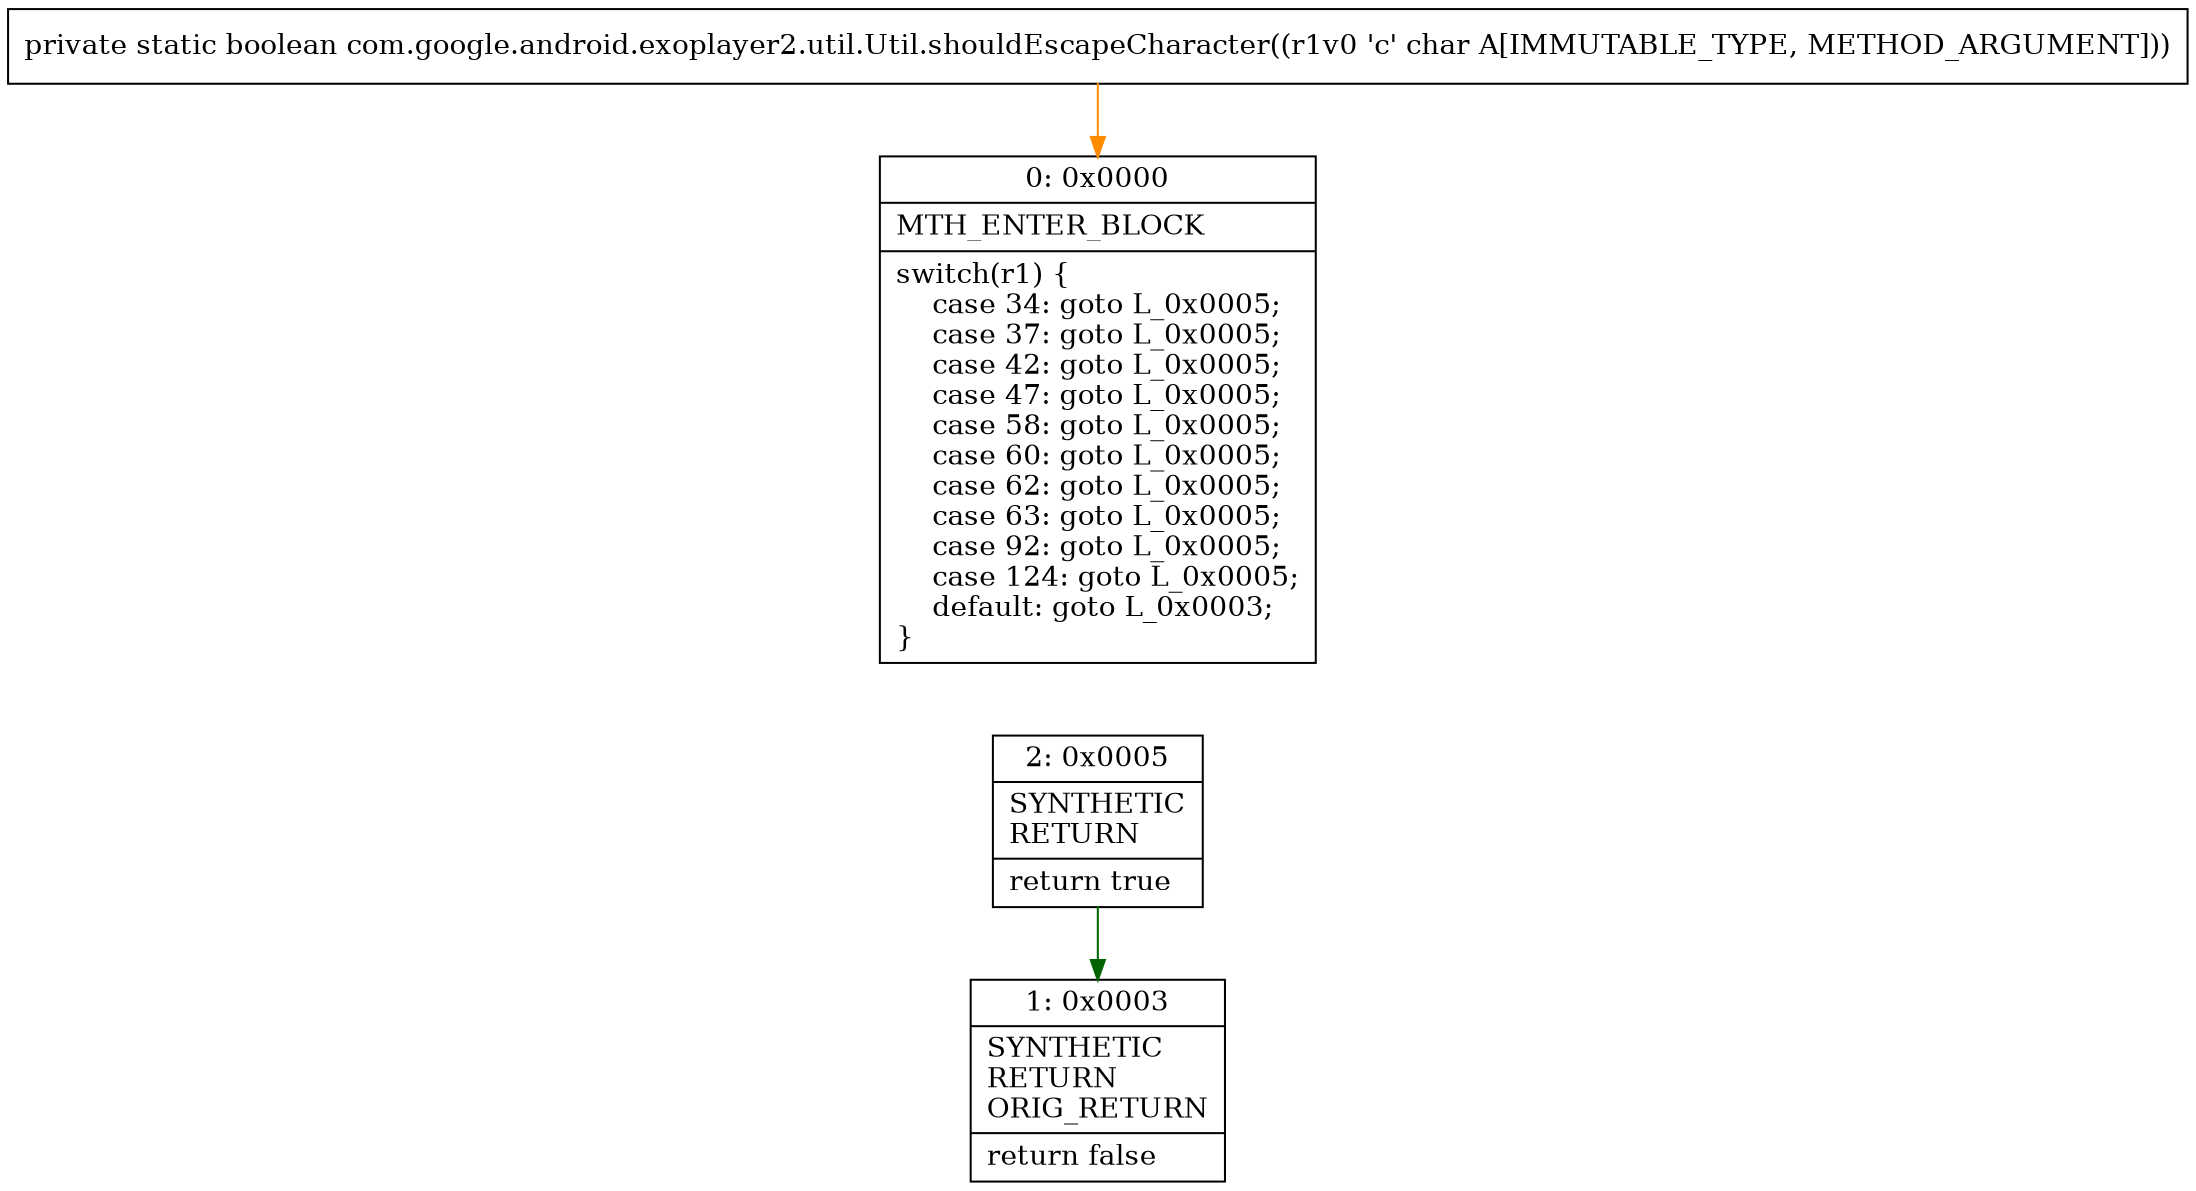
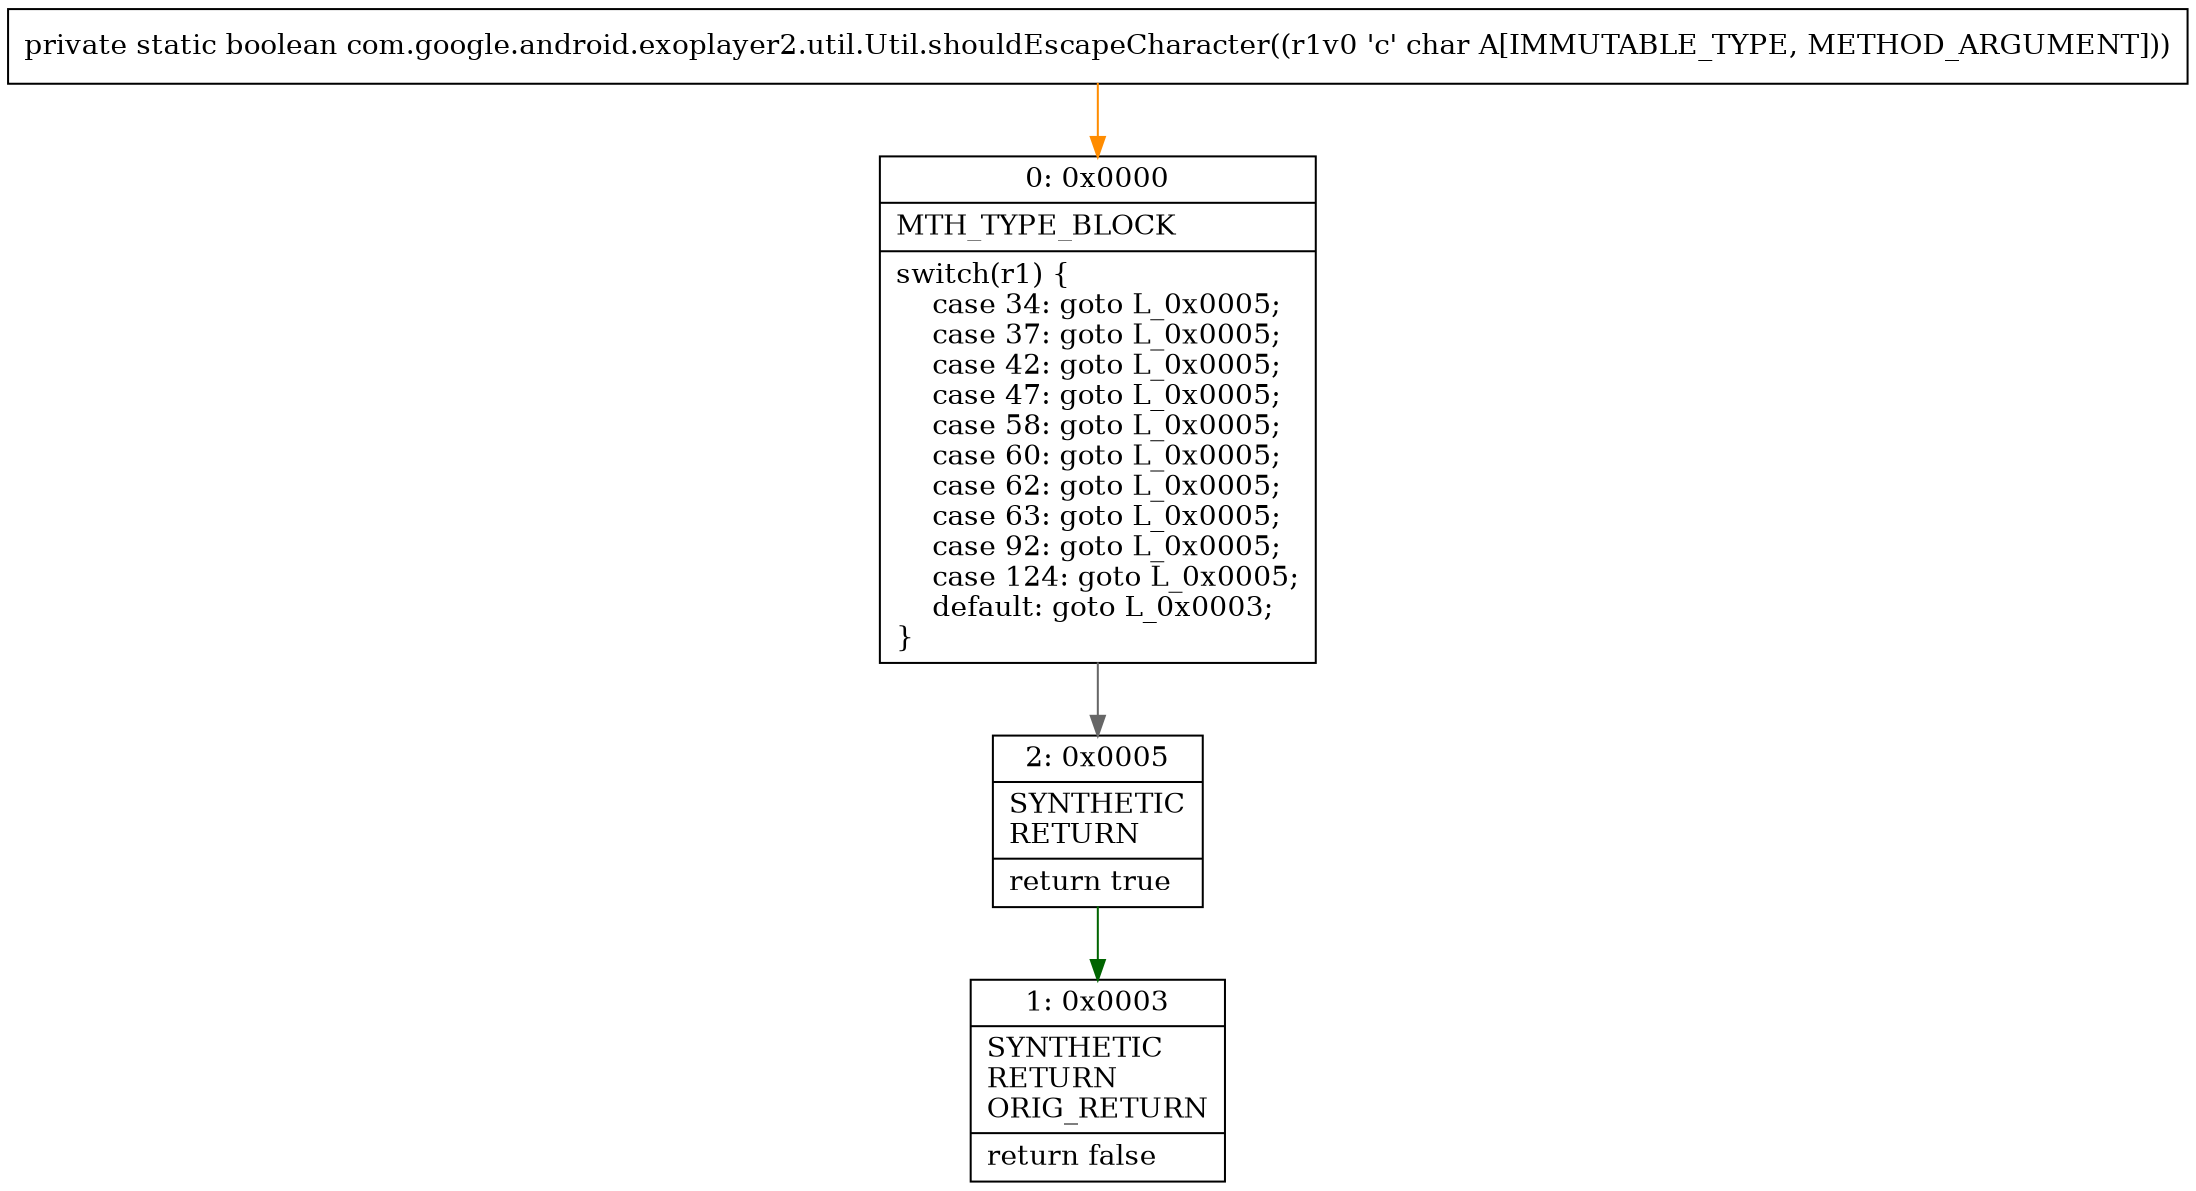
node "0: 0x0000": text "MTH_ENTER_BLOCK" -> "MTH_TYPE_BLOCK"
edge "0: 0x0000" -> "2: 0x0005": added
